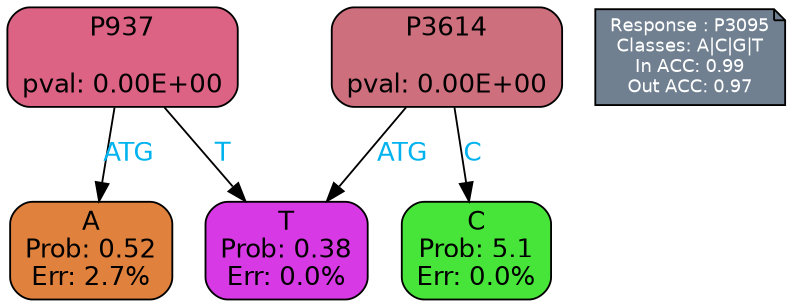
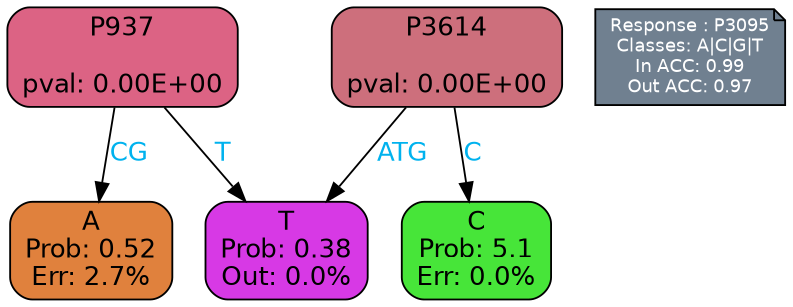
edge "P937 pval: 0.00E+00" -> "A Prob: 0.52 Err: 2.7%": label "ATG" -> "CG"
node "T Prob: 0.38 Err: 0.0%": label "T Prob: 0.38 Err: 0.0%" -> "T Prob: 0.38 Out: 0.0%"
